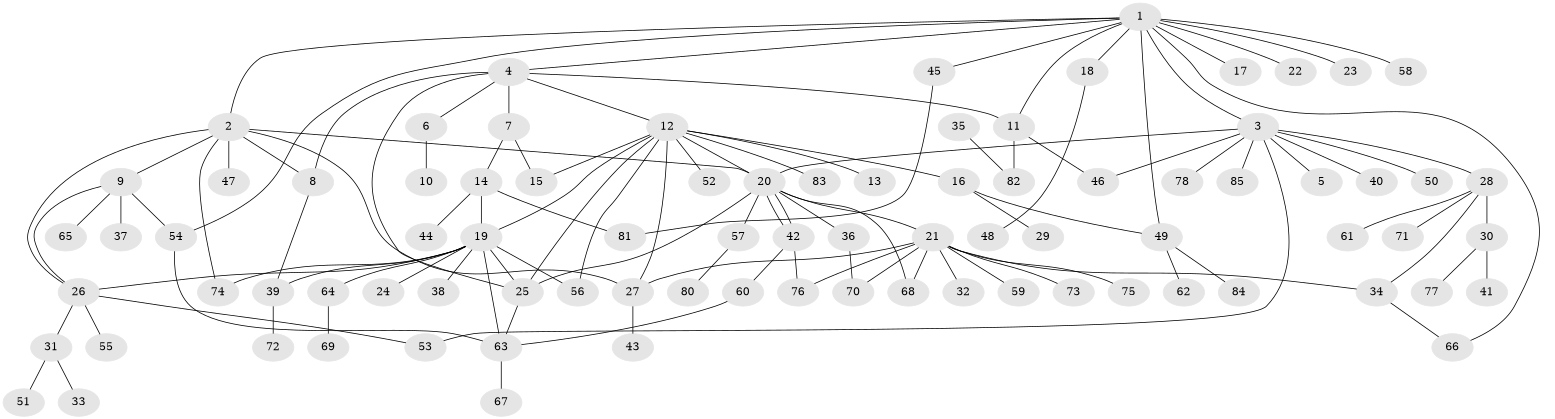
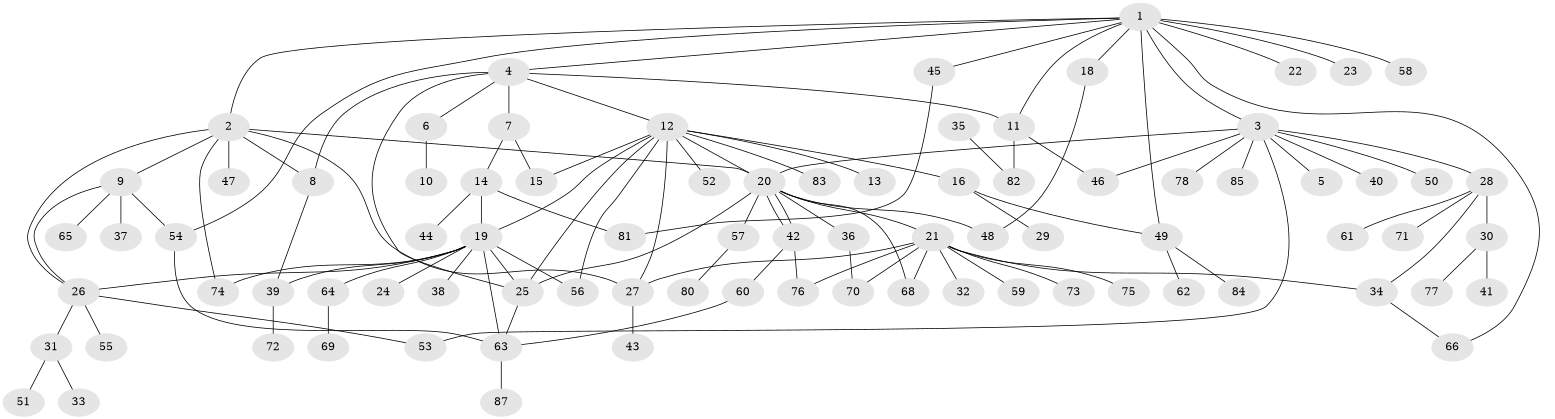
node "17": removed
edge "20" -- "48": added
node "67": label "67" -> "87"
